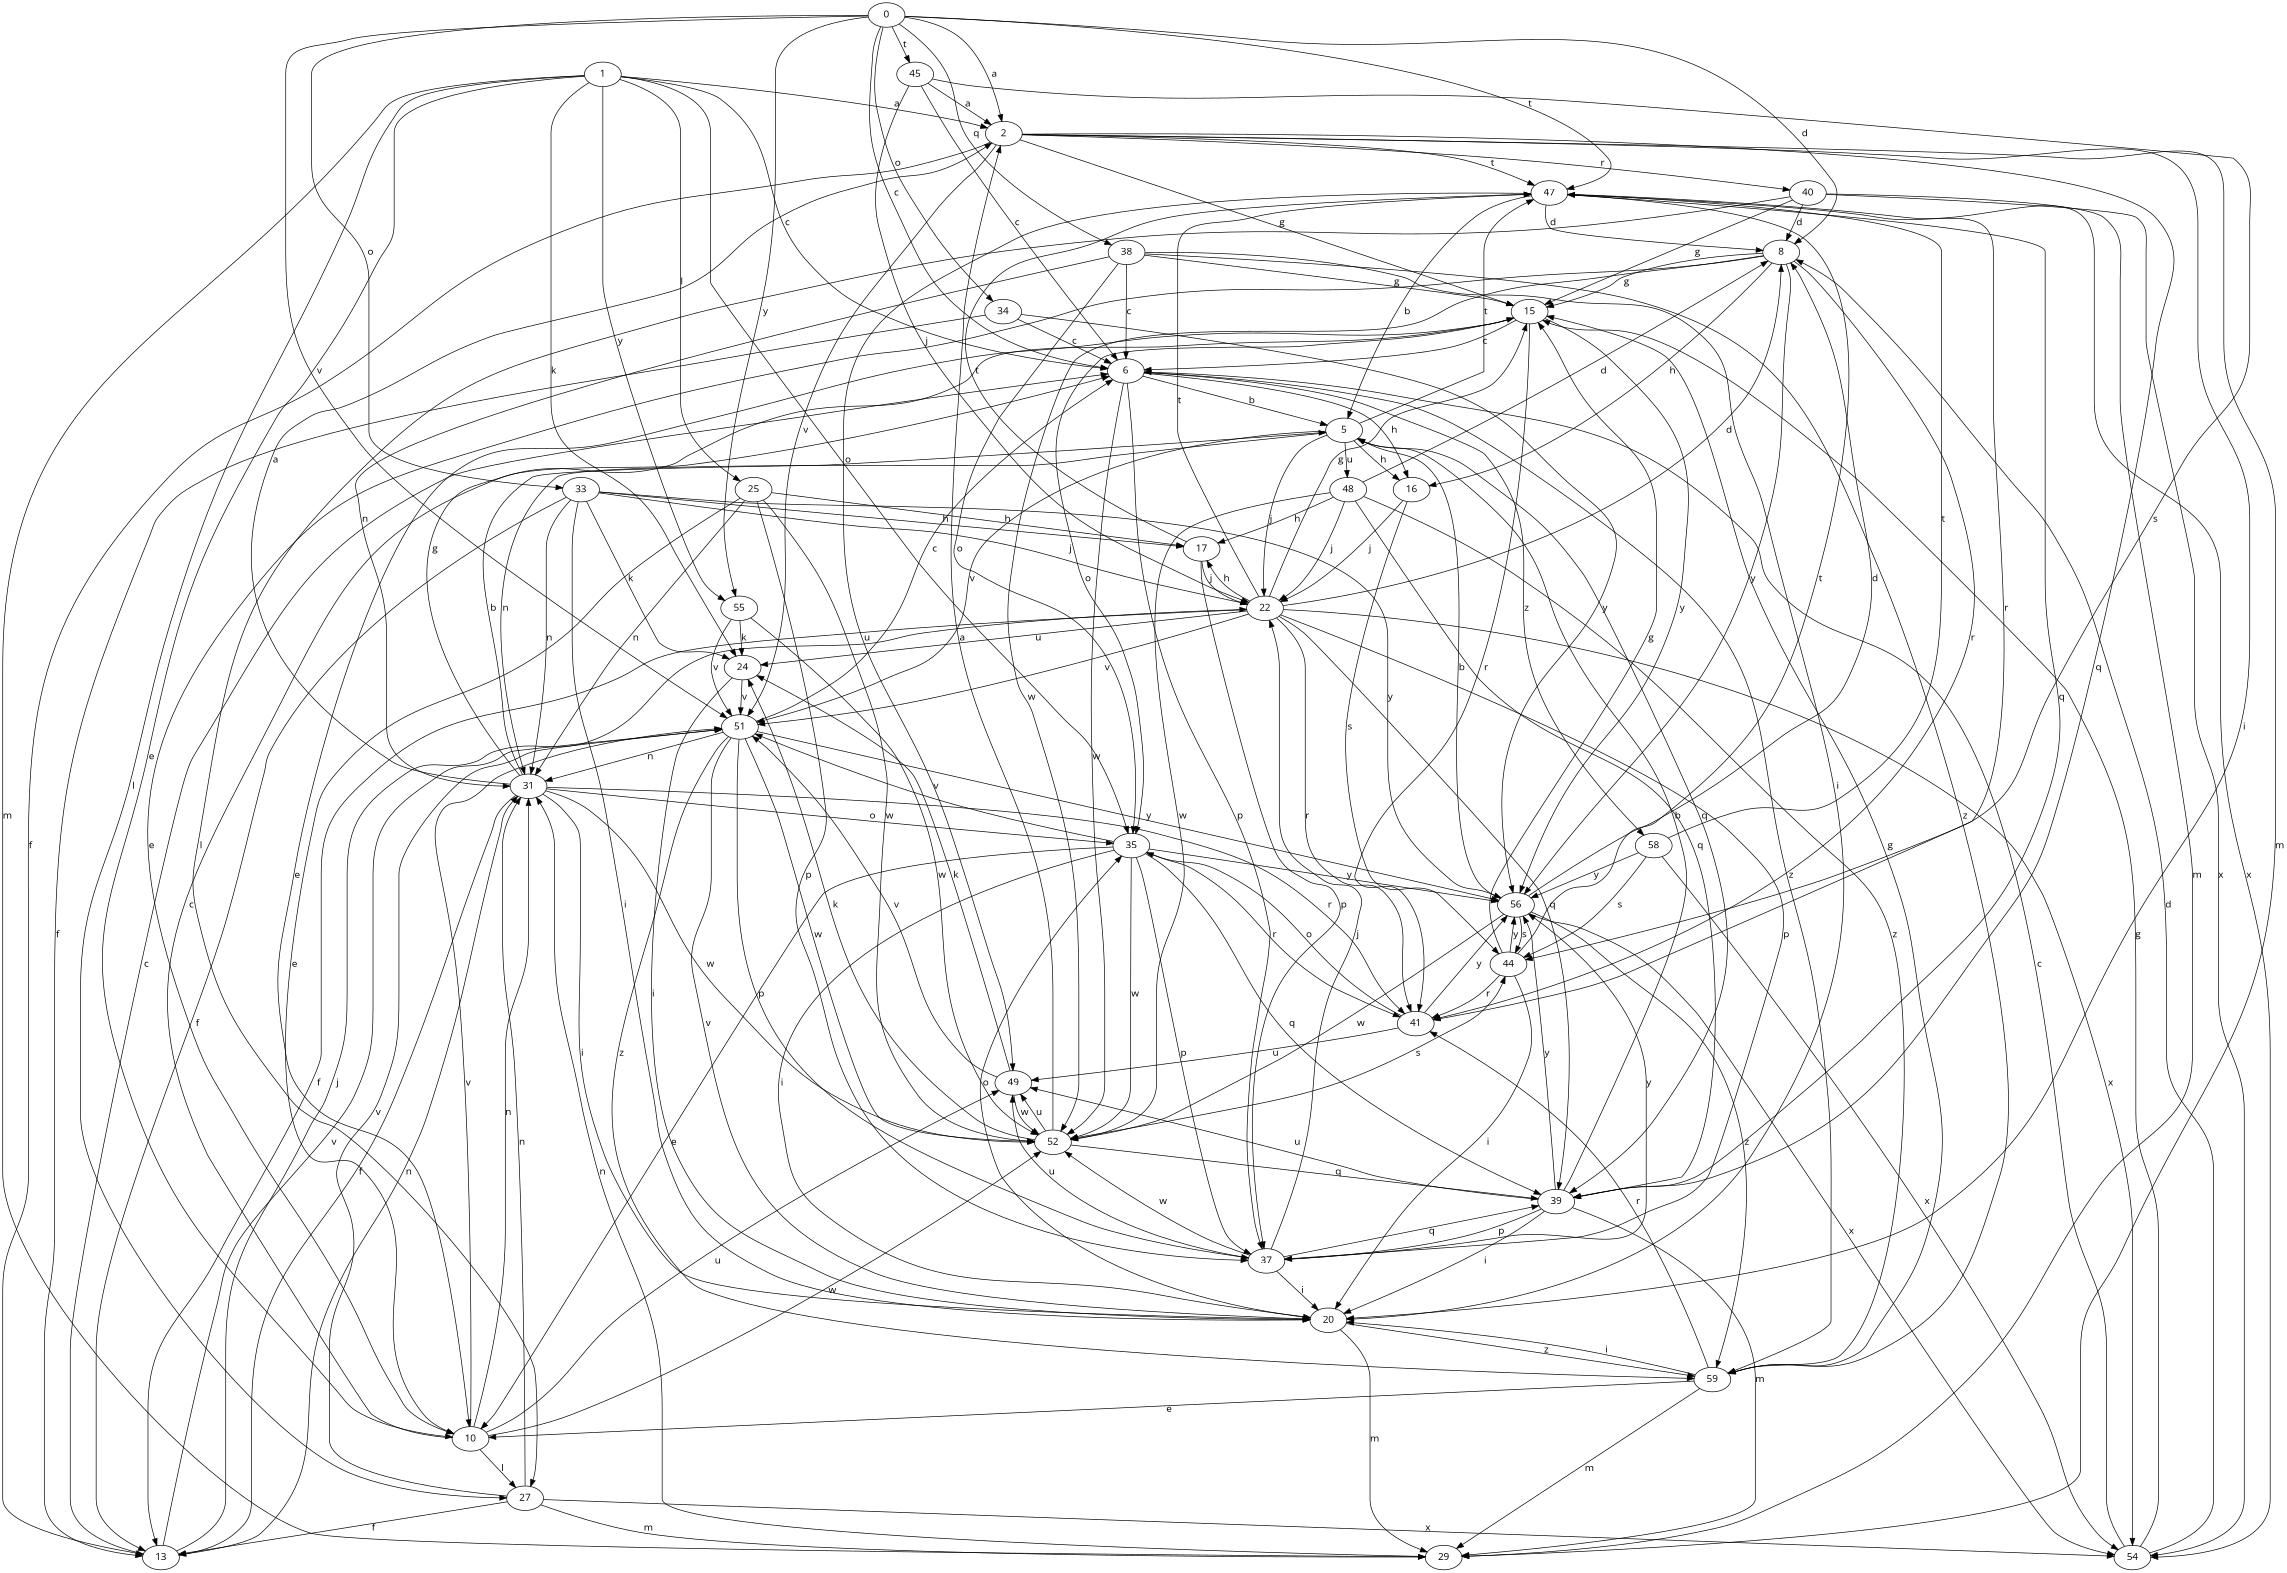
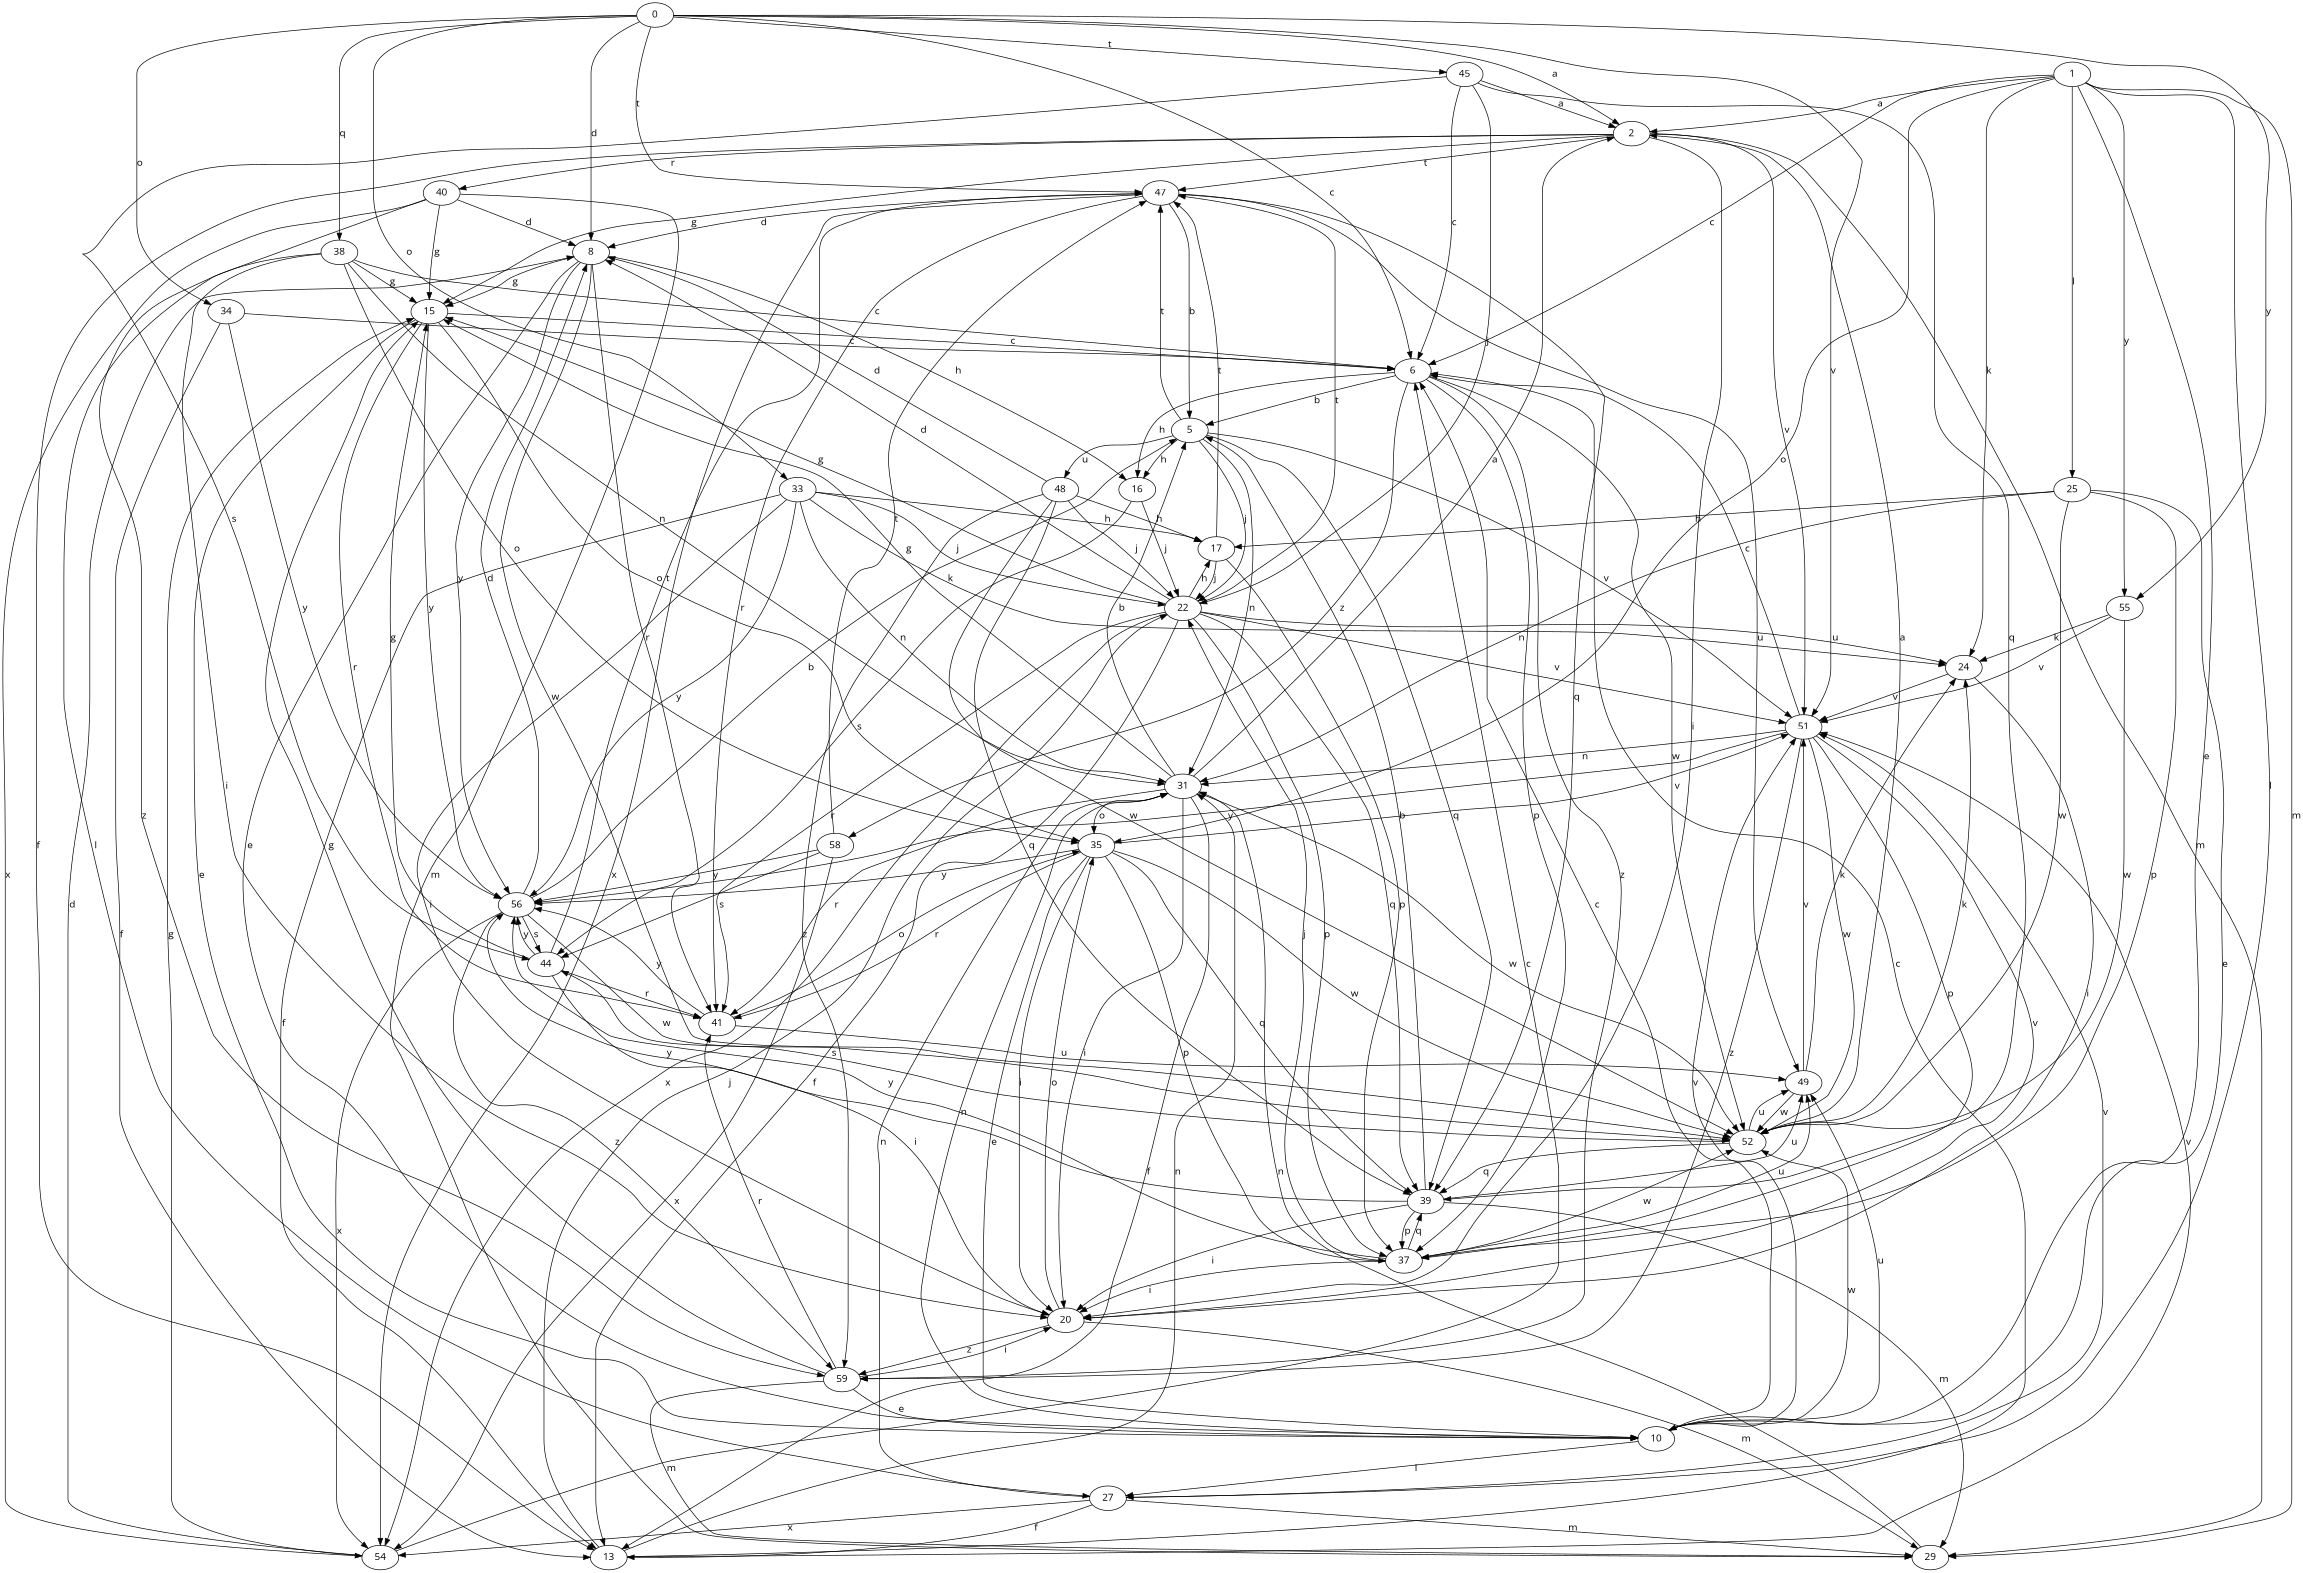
edge "2" -> "39": now "45" -> "39"
